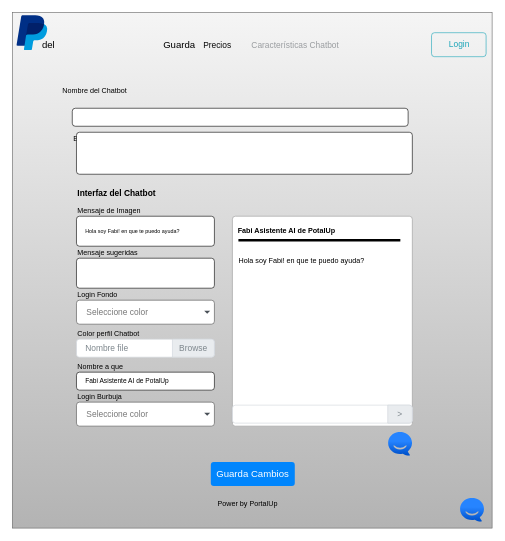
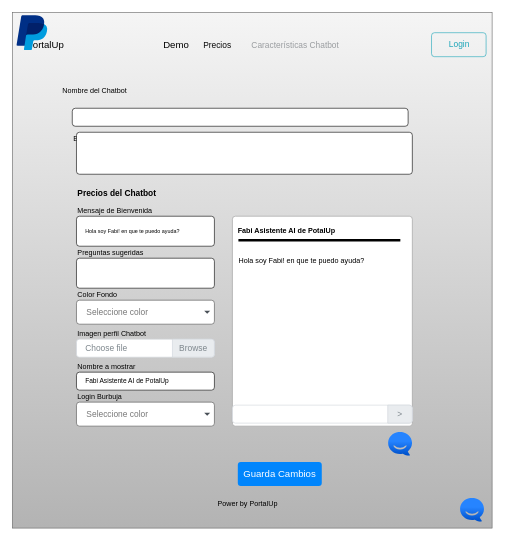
node "del": label "del" -> "ortalUp"
node "Guarda": label "Guarda" -> "Demo"
node "Interfaz del Chatbot": label "Interfaz del Chatbot" -> "Precios del Chatbot"
node "Mensaje de Imagen": label "Mensaje de Imagen" -> "Mensaje de Bienvenida"
node "Mensaje sugeridas": label "Mensaje sugeridas" -> "Preguntas sugeridas"
node "Login Fondo": label "Login Fondo" -> "Color Fondo"
node "Color perfil Chatbot": label "Color perfil Chatbot" -> "Imagen perfil Chatbot"
node "Nombre file": label "Nombre file" -> "Choose file"
node "Nombre a que": label "Nombre a que" -> "Nombre a mostrar"
node "Guarda Cambios": moved (253, 474) -> (280, 474)
